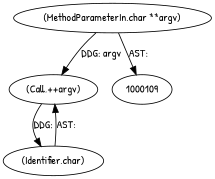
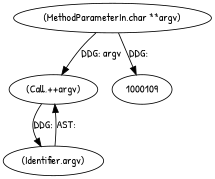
edge "(MethodParameterIn,char **argv)" -> "1000109": label "AST: " -> "DDG: "
node "(Identifier,char)": label "(Identifier,char)" -> "(Identifier,argv)"
